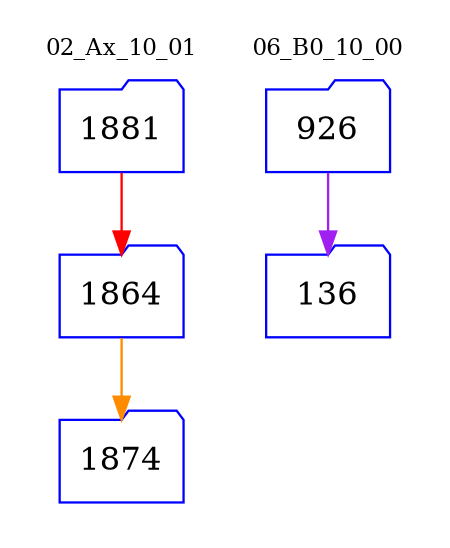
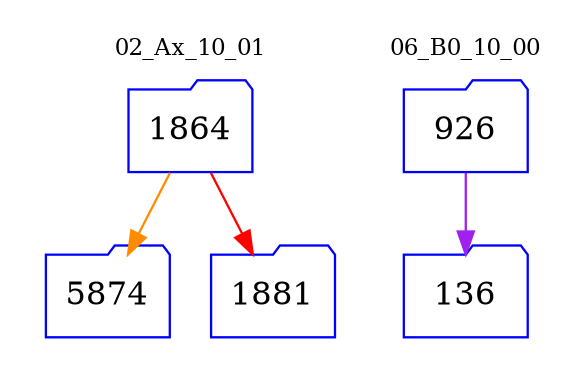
edge "1881" -> "1864": reversed
node "1874": label "1874" -> "5874"
